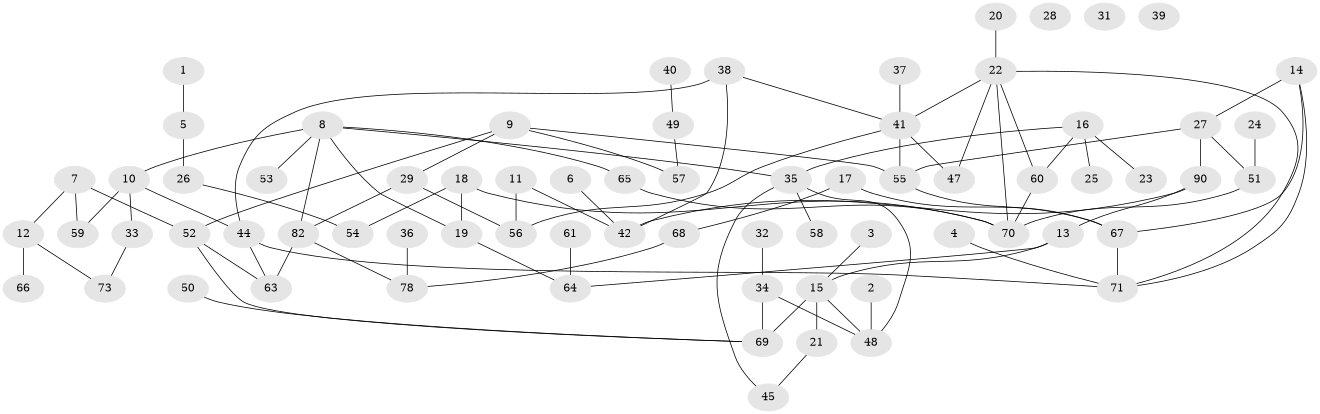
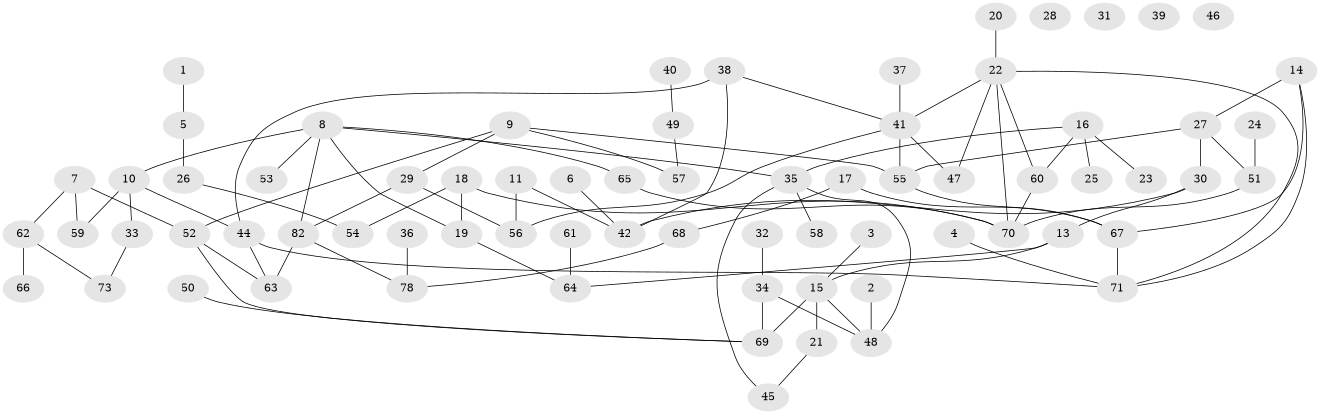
node "46": added
node "90": label "90" -> "30"
node "12": label "12" -> "62"
